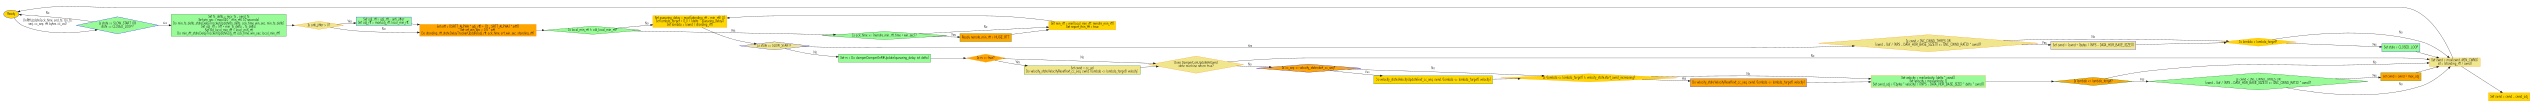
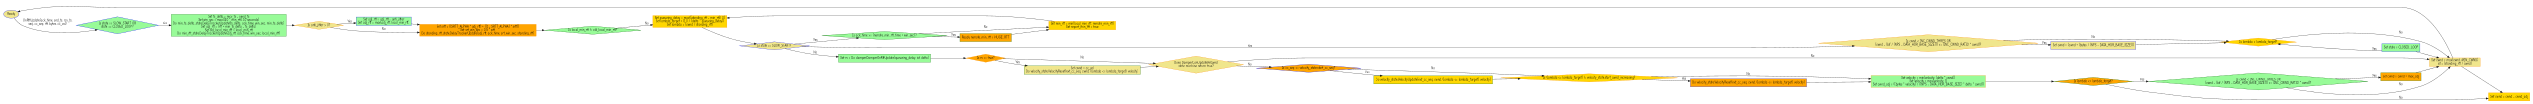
node "Ready": fillcolor gold -> khaki
edge "Is state == SLOW_START OR state == CLOSED_LOOP?" -> "Ready": removed, label "No"
edge "Is local_min_rtt != old_local_min_rtt?" -> "Is ack_time >= (remote_min_rtt_time + win_sec)?": now "Is state == SLOW_START?" -> "Is ack_time >= (remote_min_rtt_time + win_sec)?"
edge "Is lambda < lambda_target?" -> "Set state = CLOSED_LOOP": reversed
edge "Is lambda <= lambda_target?" -> "Set cwnd = max(cwnd, MIN_CWND) ist = (standing_rtt / cwnd)": now "Is lambda <= lambda_target?" -> "Set cwnd = cwnd - cwnd_adj"
